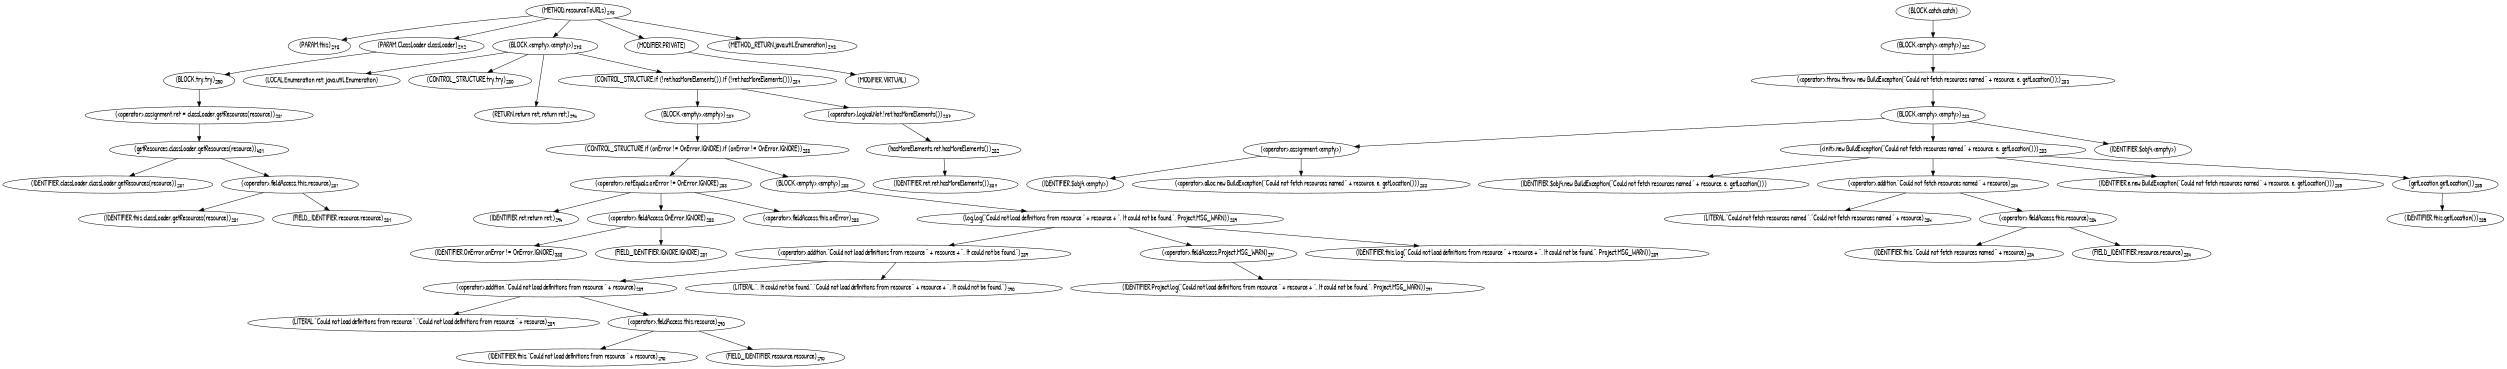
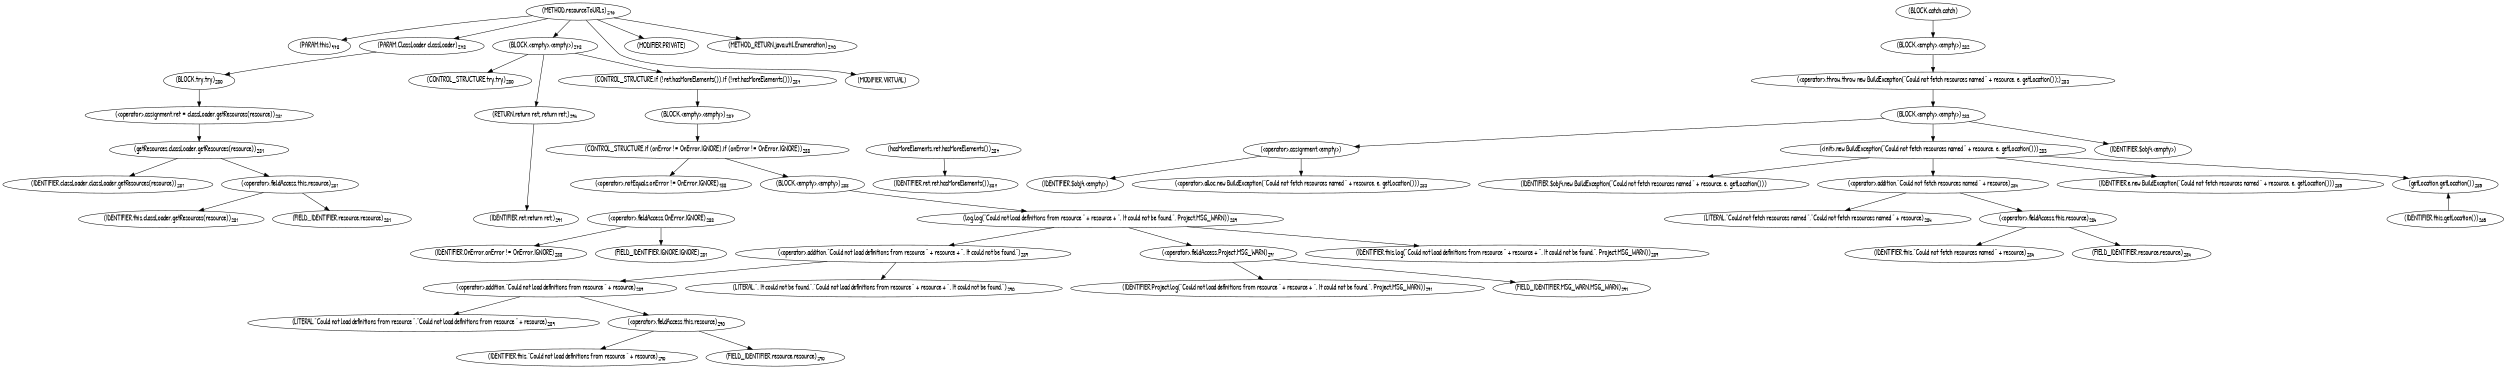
node "(METHOD,resourceToURLs)": text "278" -> "276"
node "(PARAM,this)": text "278" -> "978"
node "(PARAM,ClassLoader classLoader)": text "272" -> "278"
node "(METHOD_RETURN,java.util.Enumeration)": text "278" -> "270"
edge "(MODIFIER,PRIVATE)" -> "(MODIFIER,VIRTUAL)": now "(METHOD,resourceToURLs)" -> "(MODIFIER,VIRTUAL)"
node "(BLOCK,try,try)": text "250" -> "280"
node "(LOCAL,Enumeration ret: java.util.Enumeration)": removed
node "(<operator>.logicalNot,!ret.hasMoreElements())": removed
node "(getResources,classLoader.getResources(resource))": text "481" -> "281"
node "(hasMoreElements,ret.hasMoreElements())": text "282" -> "287"
node "(<operator>.notEquals,onError != OnError.IGNORE)": text "288" -> "188"
edge "(<operator>.notEquals,onError != OnError.IGNORE)" -> "(<operator>.fieldAccess,OnError.IGNORE)": removed
edge "(getLocation,getLocation())" -> "(IDENTIFIER,this,getLocation())": reversed
edge "(<operator>.notEquals,onError != OnError.IGNORE)" -> "(IDENTIFIER,ret,return ret;)": now "(RETURN,return ret;,return ret;)" -> "(IDENTIFIER,ret,return ret;)"
node "(IDENTIFIER,ret,return ret;)": text "294" -> "291"
node "(IDENTIFIER,this,getLocation())": text "285" -> "265"
node "(<operator>.fieldAccess,this.onError)": removed
node "(IDENTIFIER,OnError,onError != OnError.IGNORE)": text "388" -> "288"
node "(FIELD_IDENTIFIER,MSG_WARN,MSG_WARN)": added
